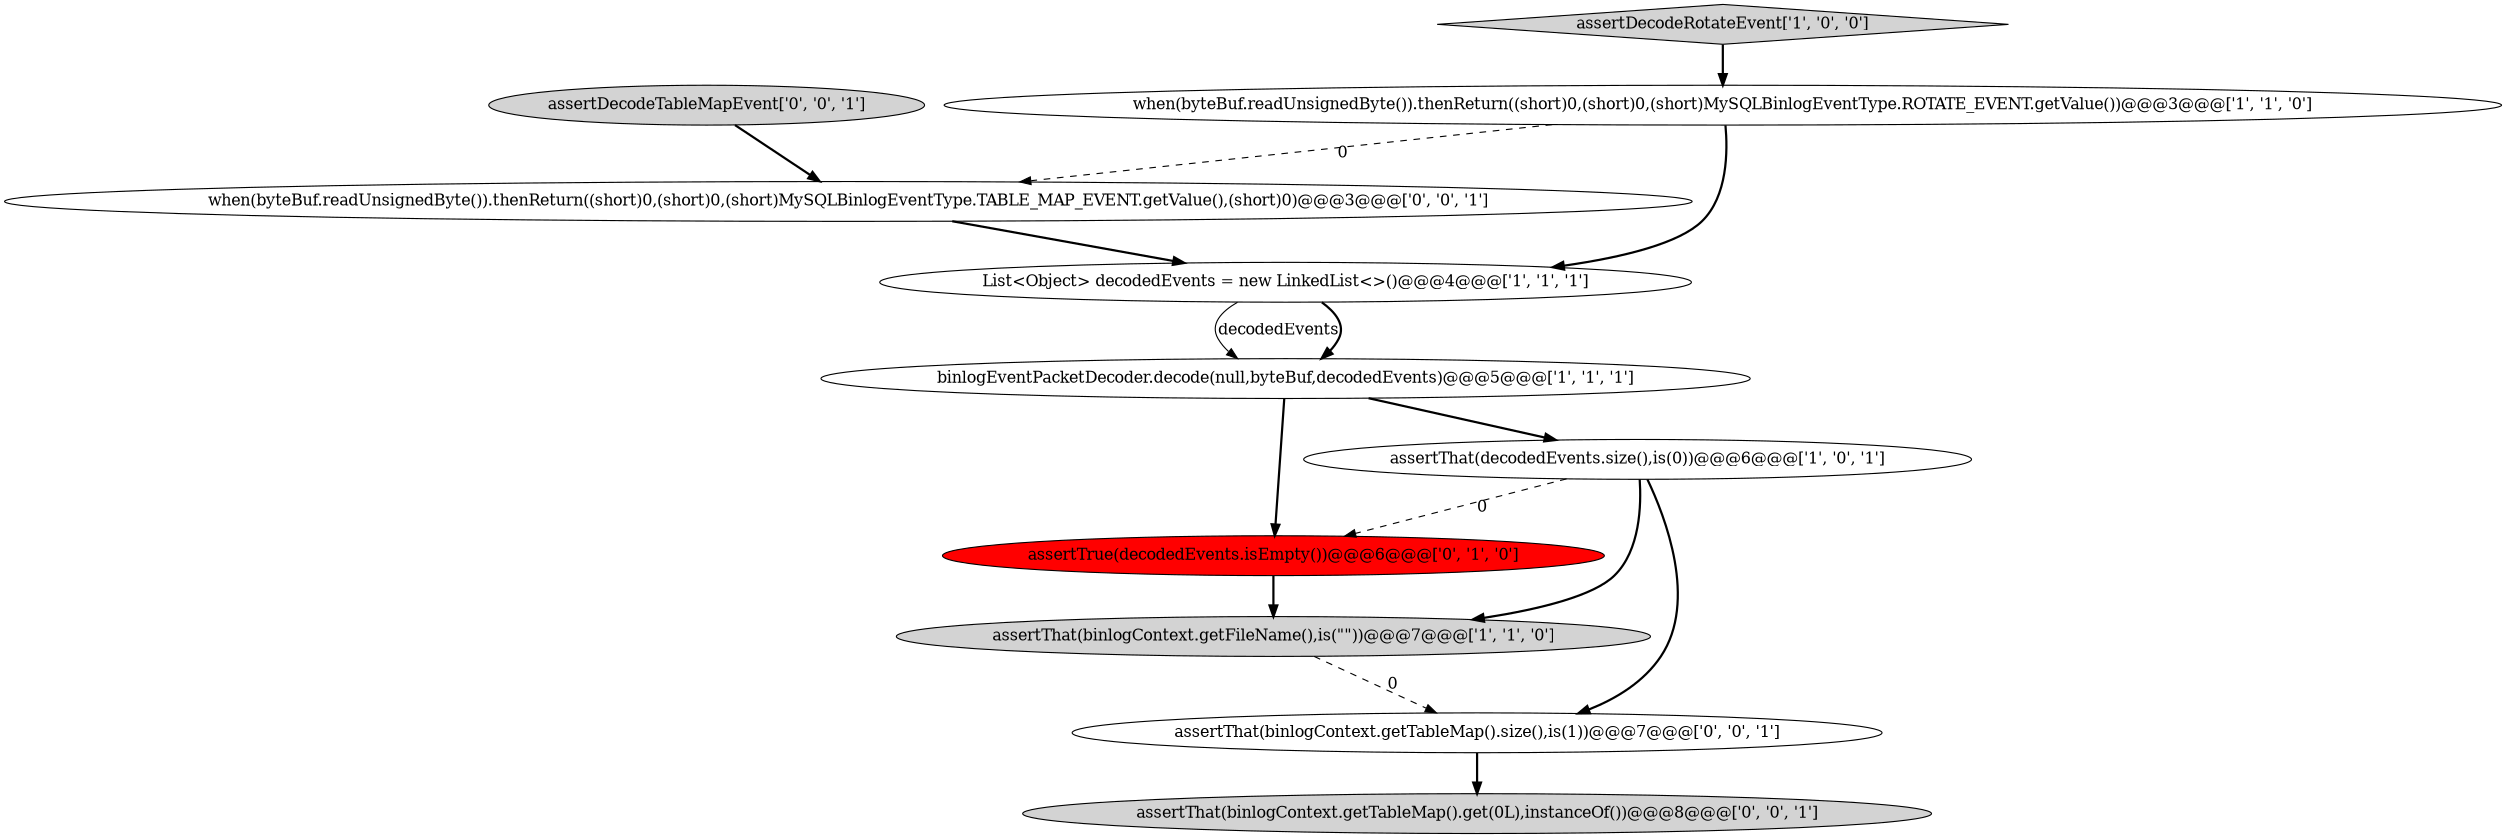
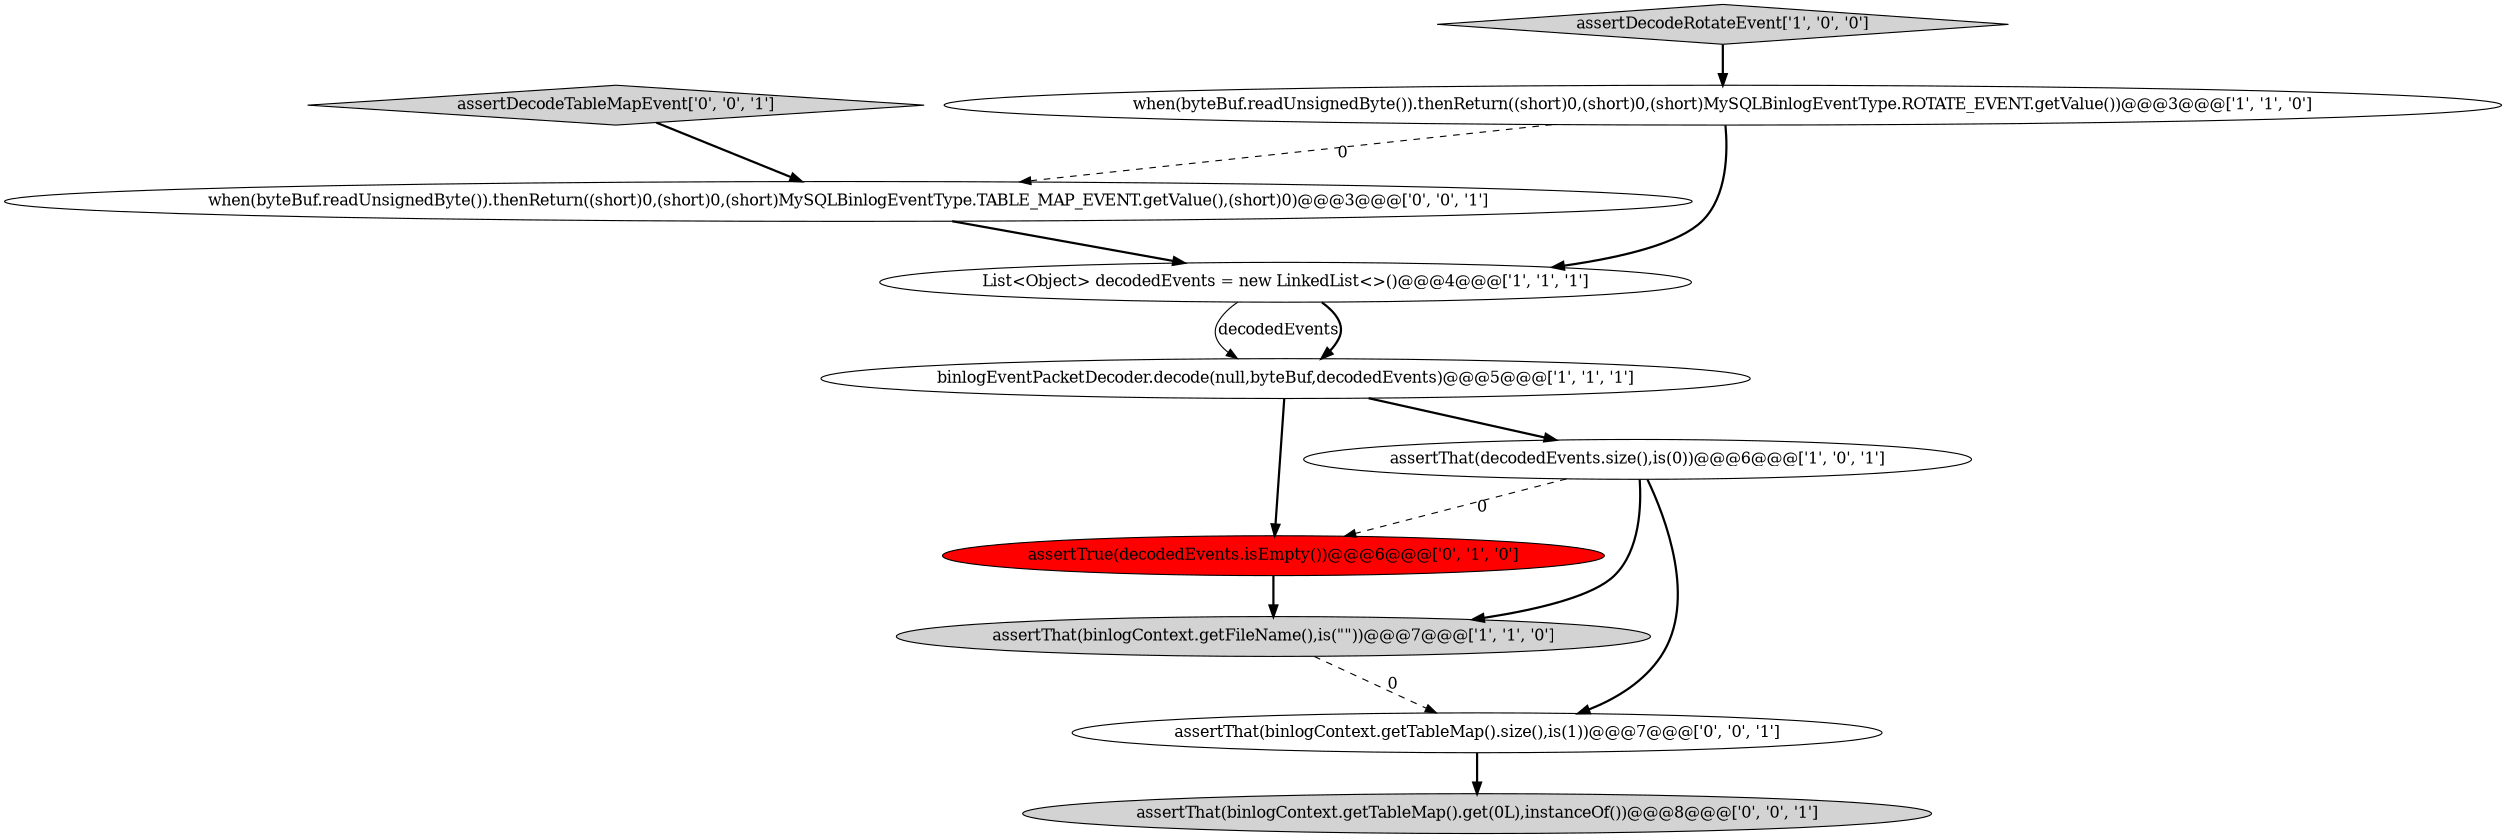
node "assertDecodeTableMapEvent['0', '0', '1']": shape ellipse -> diamond
